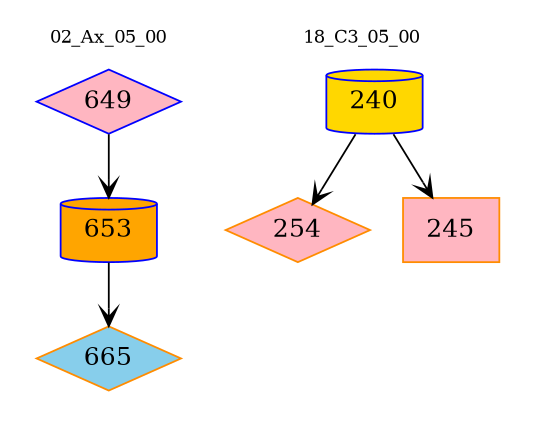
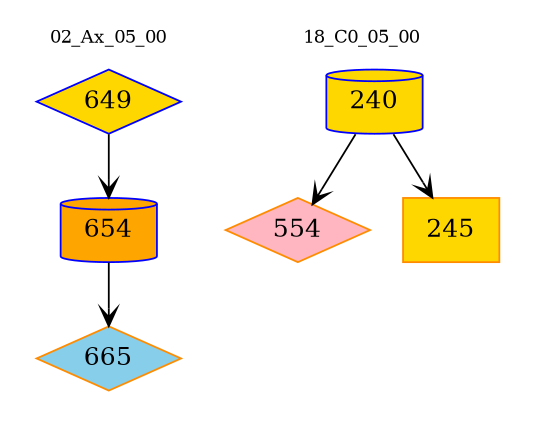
cluster "18_C3_05_00": label "18_C3_05_00" -> "18_C0_05_00"
node "649": fillcolor lightpink -> gold
node "653": label "653" -> "654"
node "254": label "254" -> "554"
node "245": fillcolor lightpink -> gold
